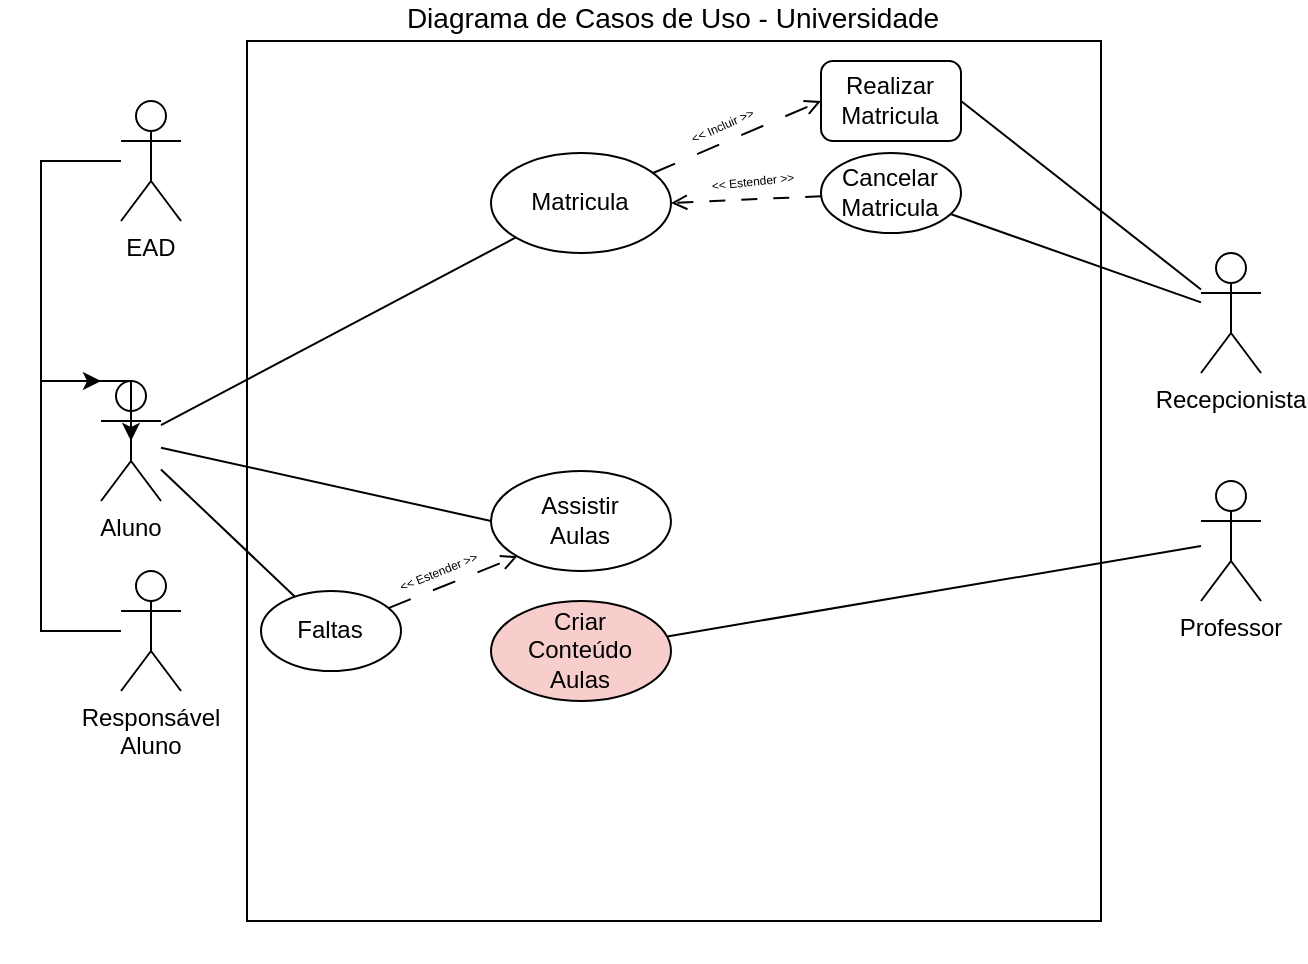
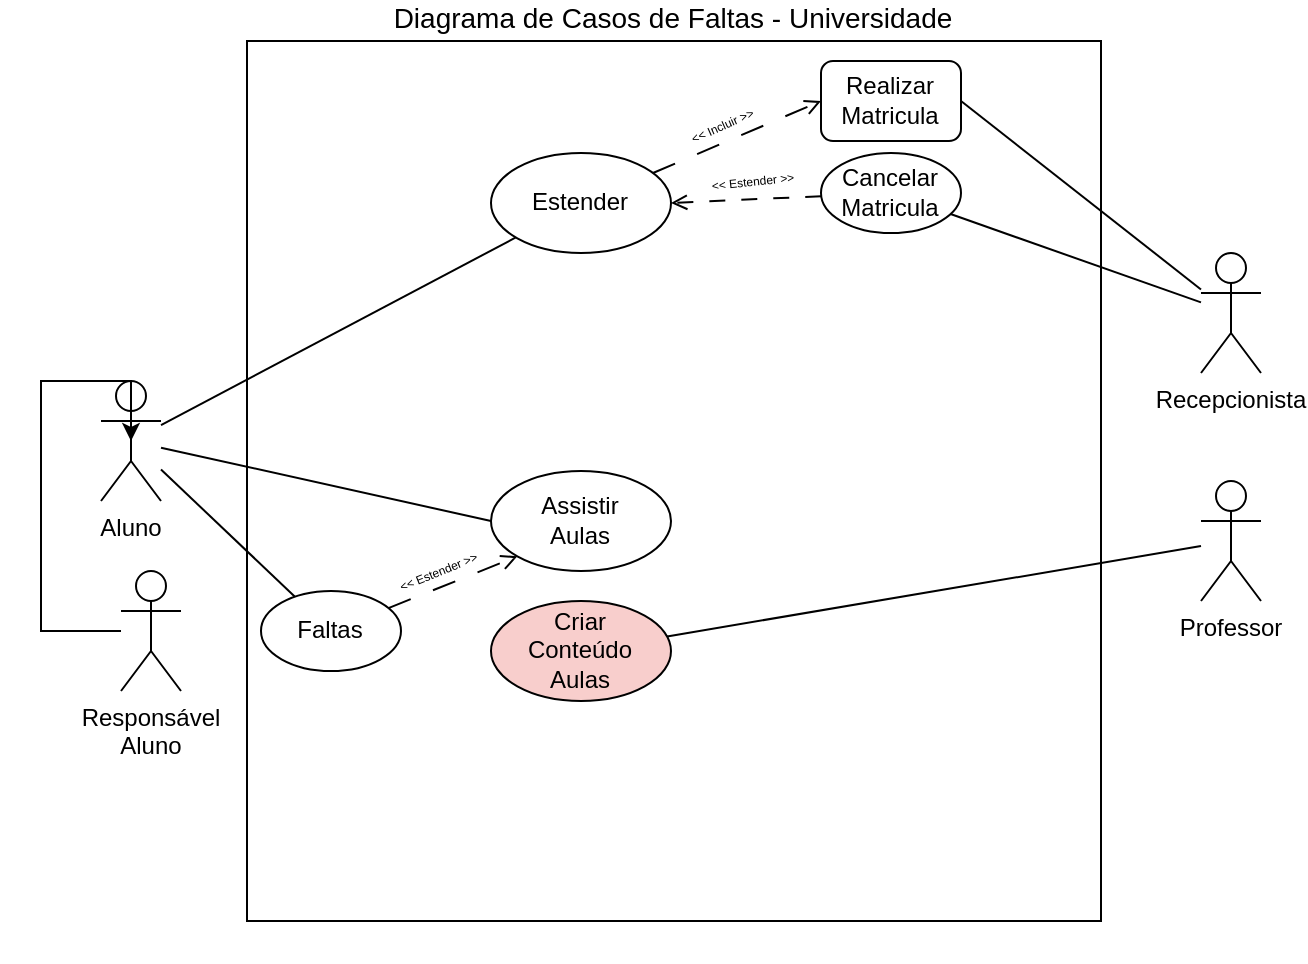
node "Diagrama de Casos de Uso - Universidade": label "Diagrama de Casos de Uso - Universidade" -> "Diagrama de Casos de Faltas - Universidade"
node "EAD": removed
node "Matricula": label "Matricula" -> "Estender"
edge "EAD" -> "Aluno": removed
